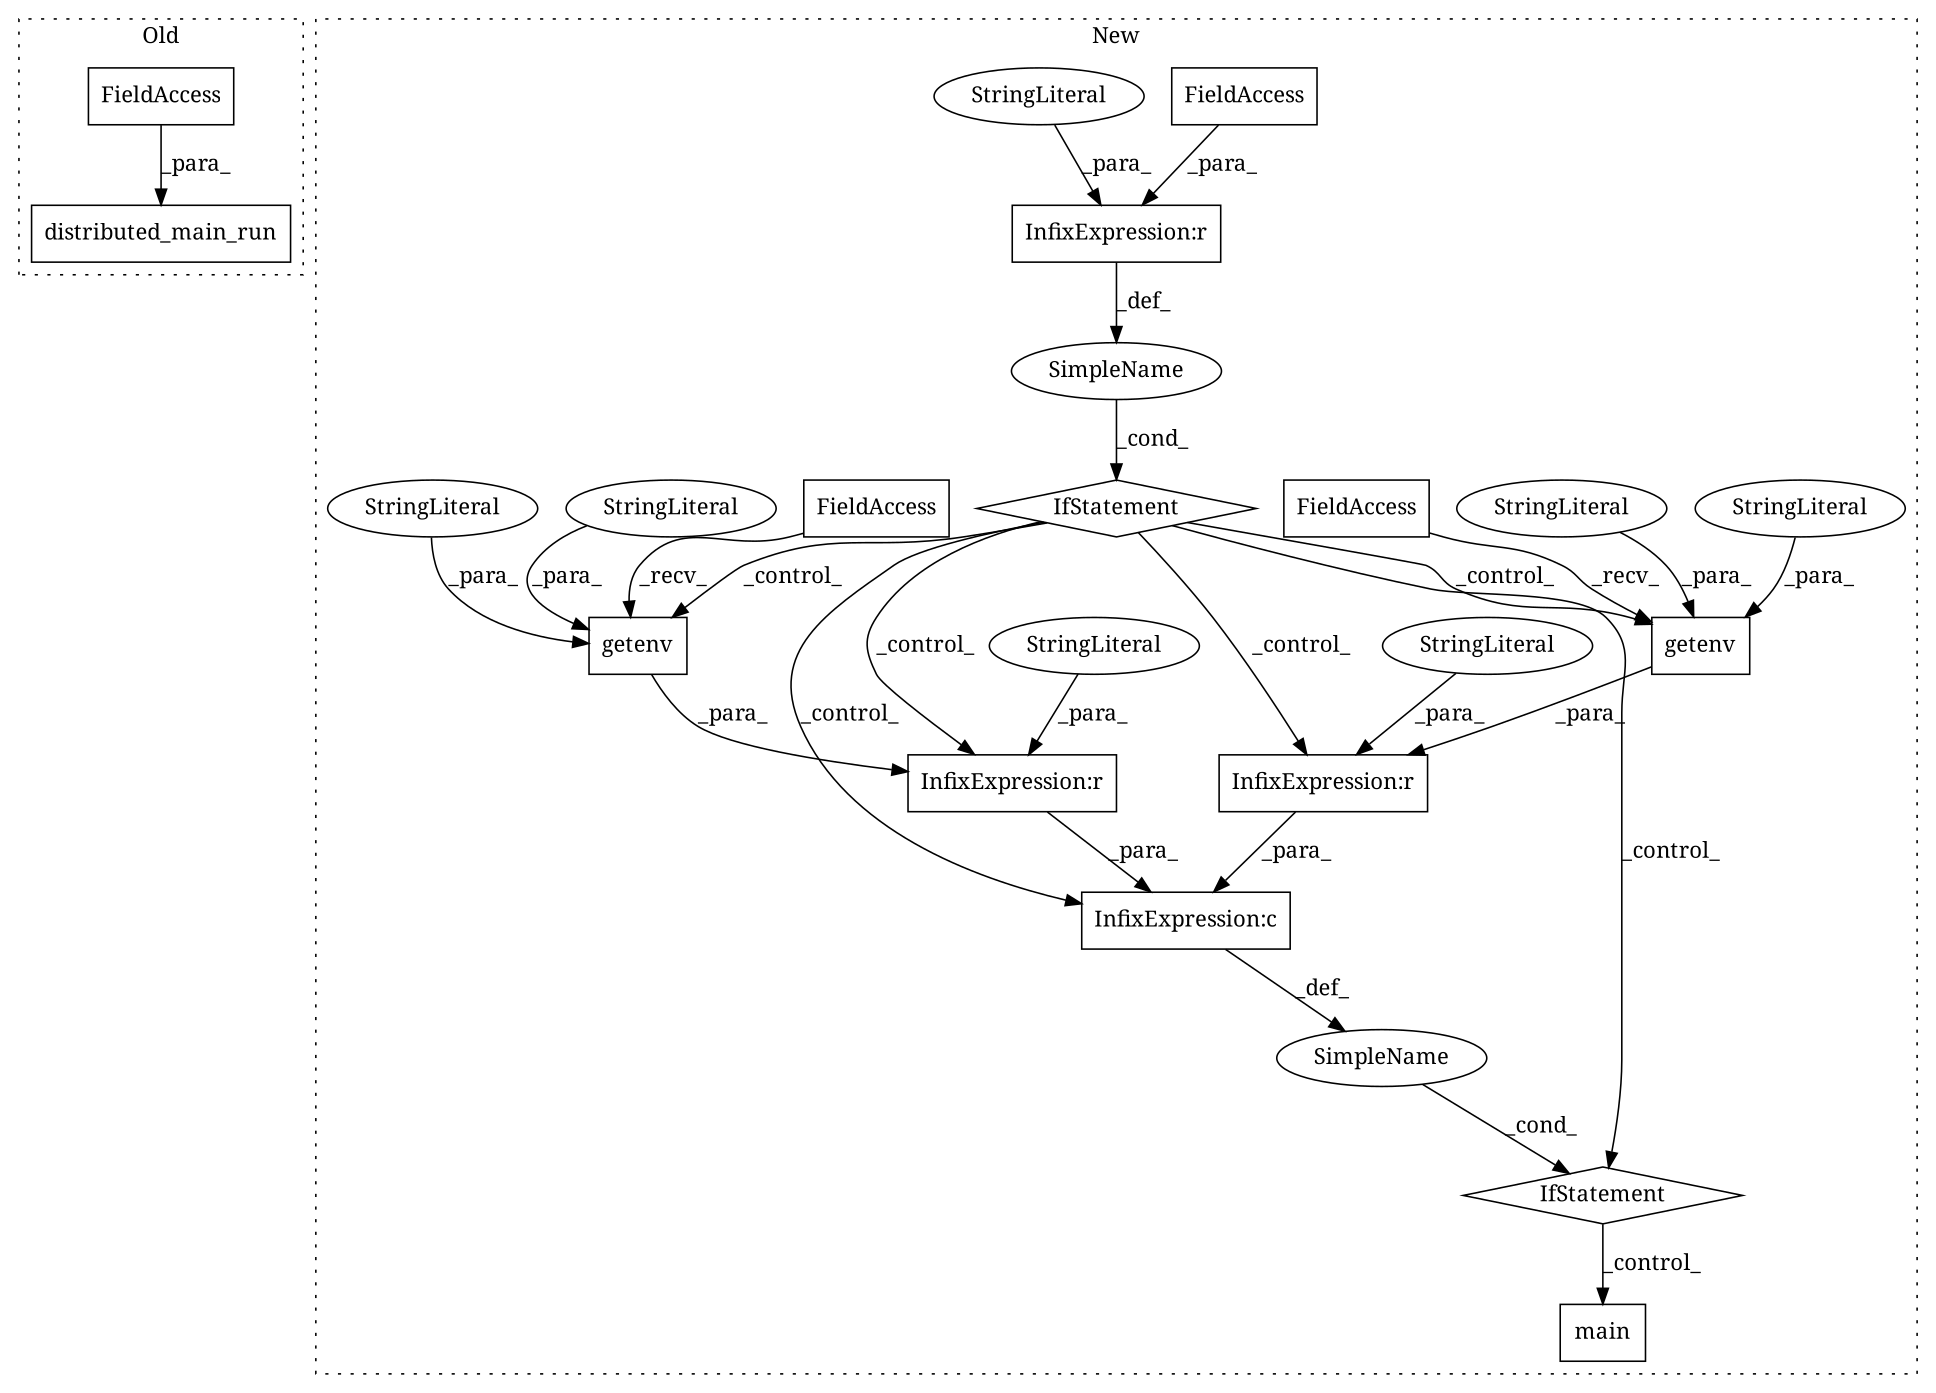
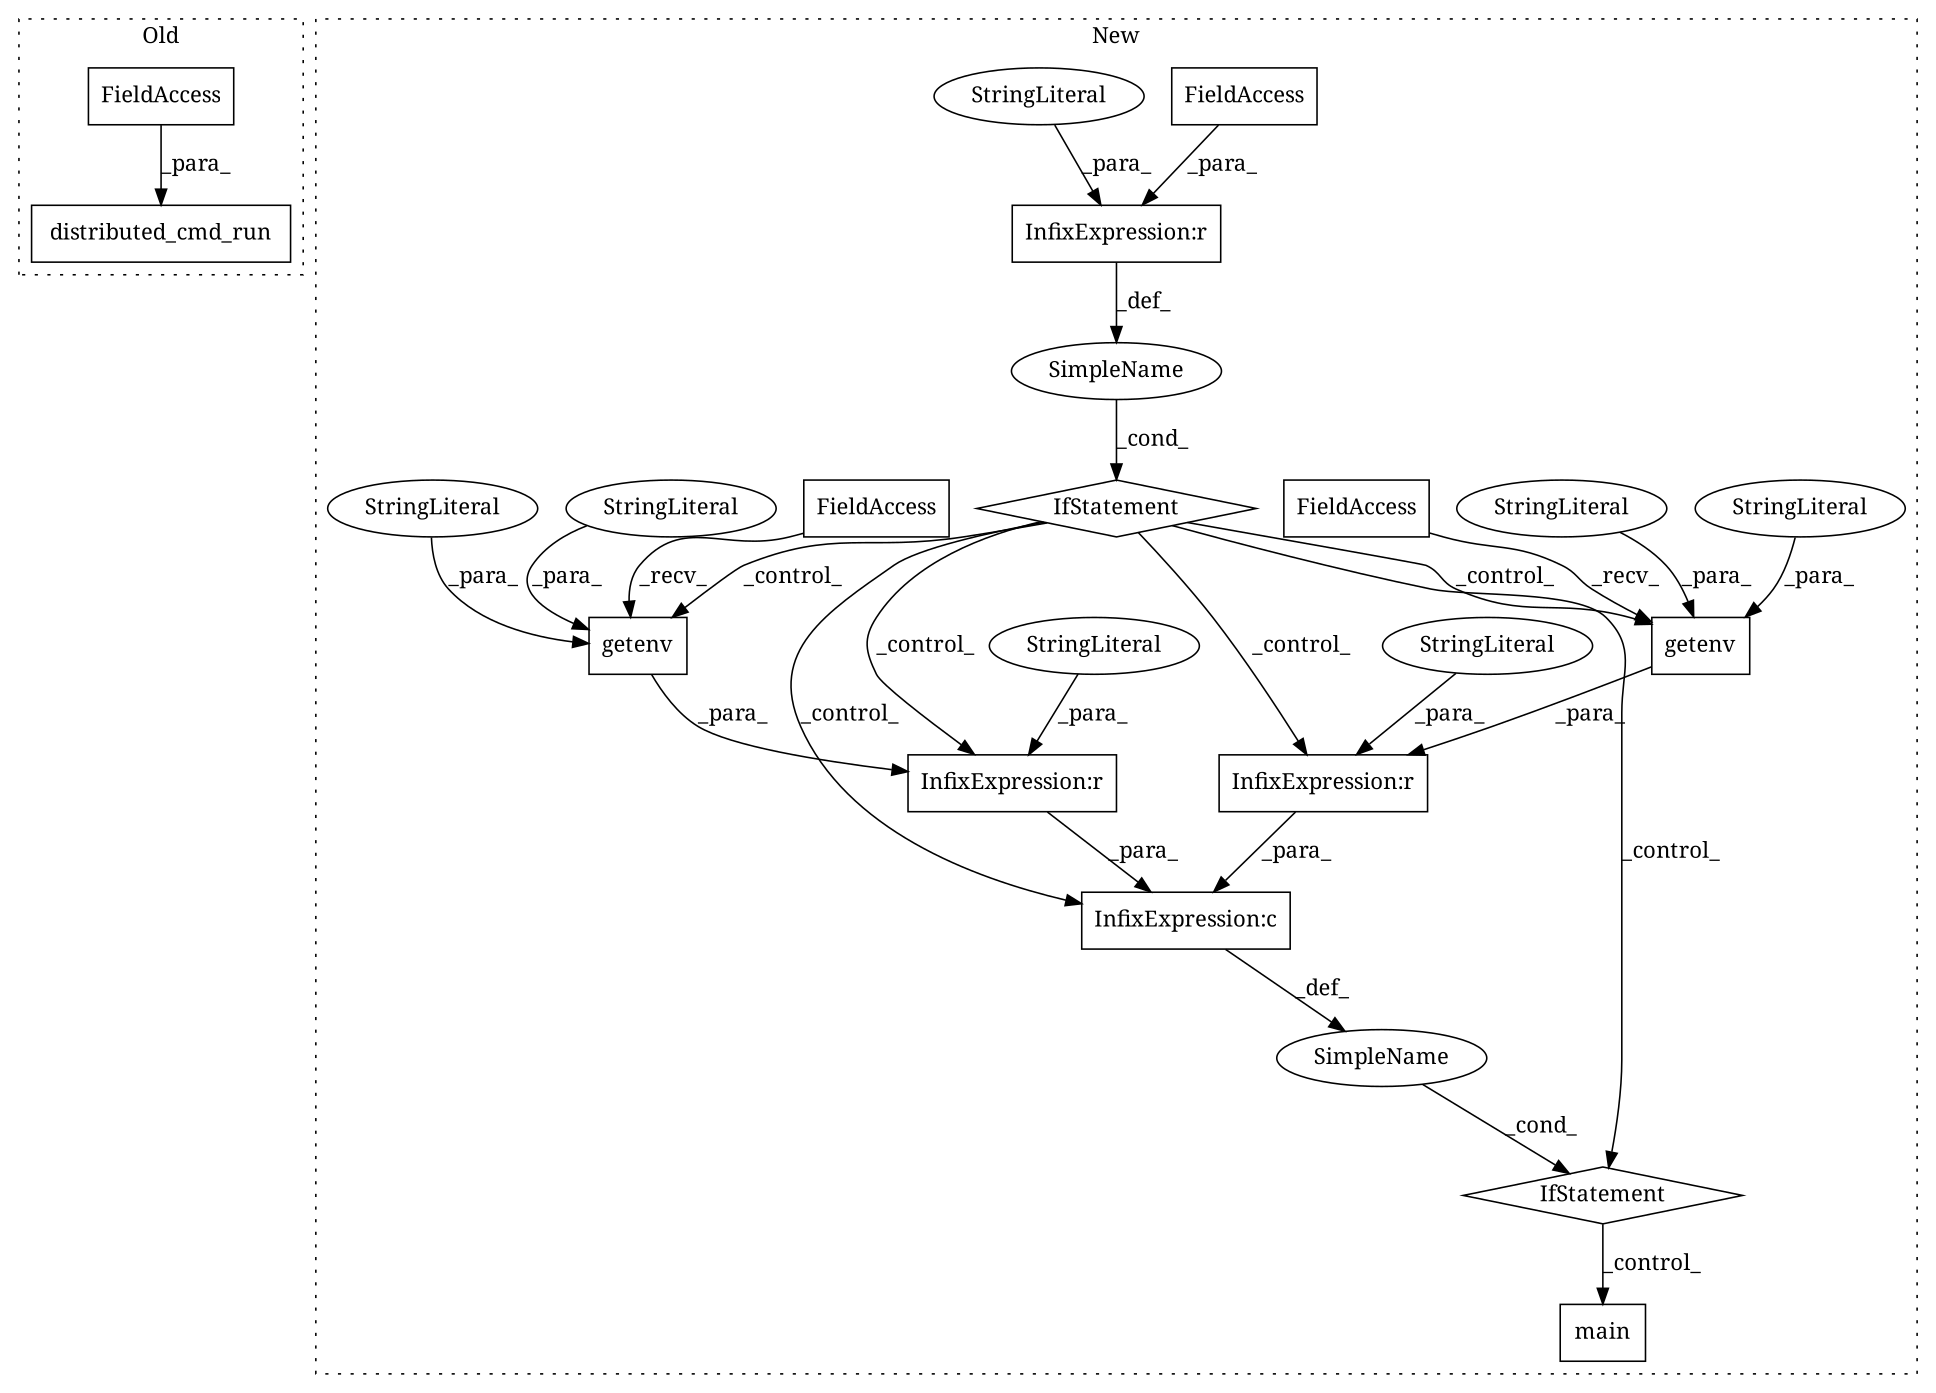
node "distributed_main_run": label "distributed_main_run" -> "distributed_cmd_run"
